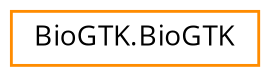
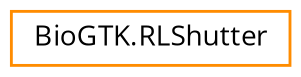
node "BioGTK.BioGTK": label "BioGTK.BioGTK" -> "BioGTK.RLShutter"
